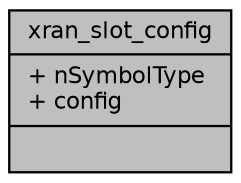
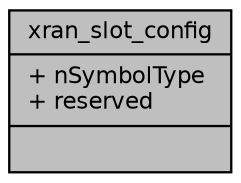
node "xran_slot_config": text "+ config" -> "+ reserved"
